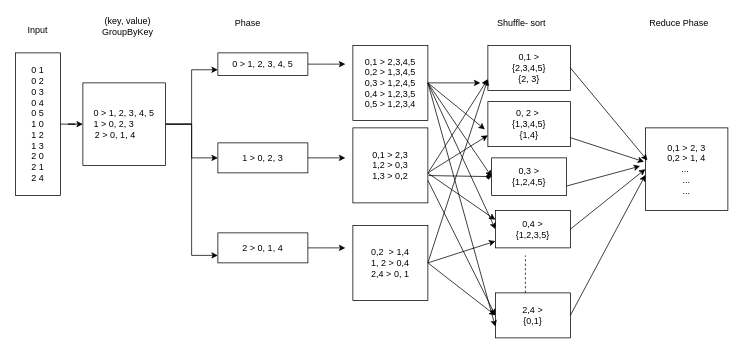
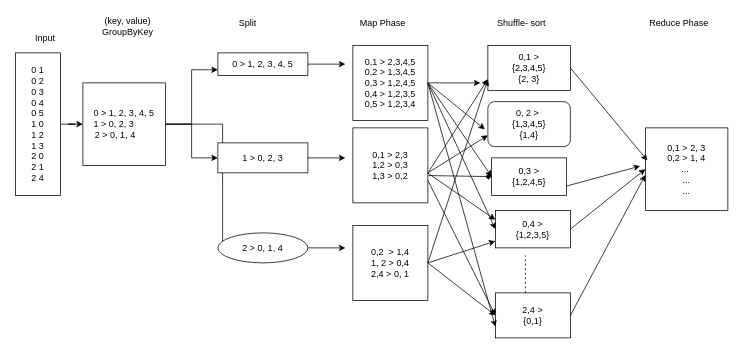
node "Phase": label "Phase" -> "Split"
node "Map Phase": added
node "Input": moved (38, 30) -> (45, 38)
node "0, 2 > {1,3,4,5} {1,4}": shape rectangle -> rounded rectangle
edge "0, 2 > {1,3,4,5} {1,4}" -> "0,1 > 2, 3 0,2 > 1, 4 ... ... ...": removed
node "2 > 0, 1, 4": shape rectangle -> ellipse
